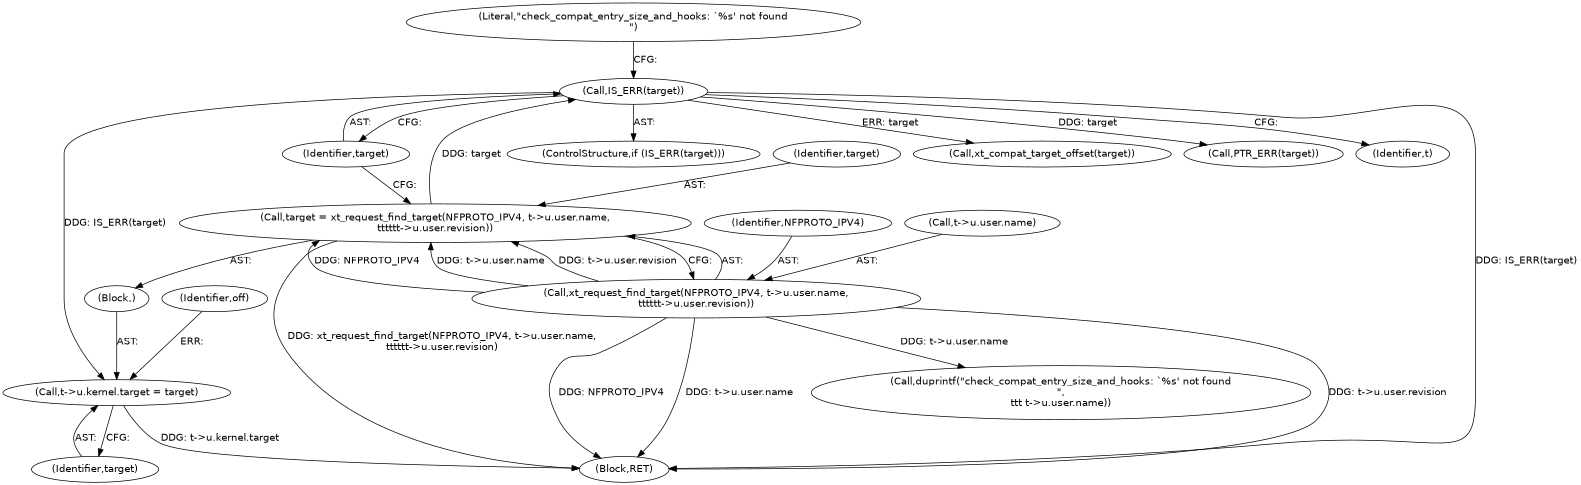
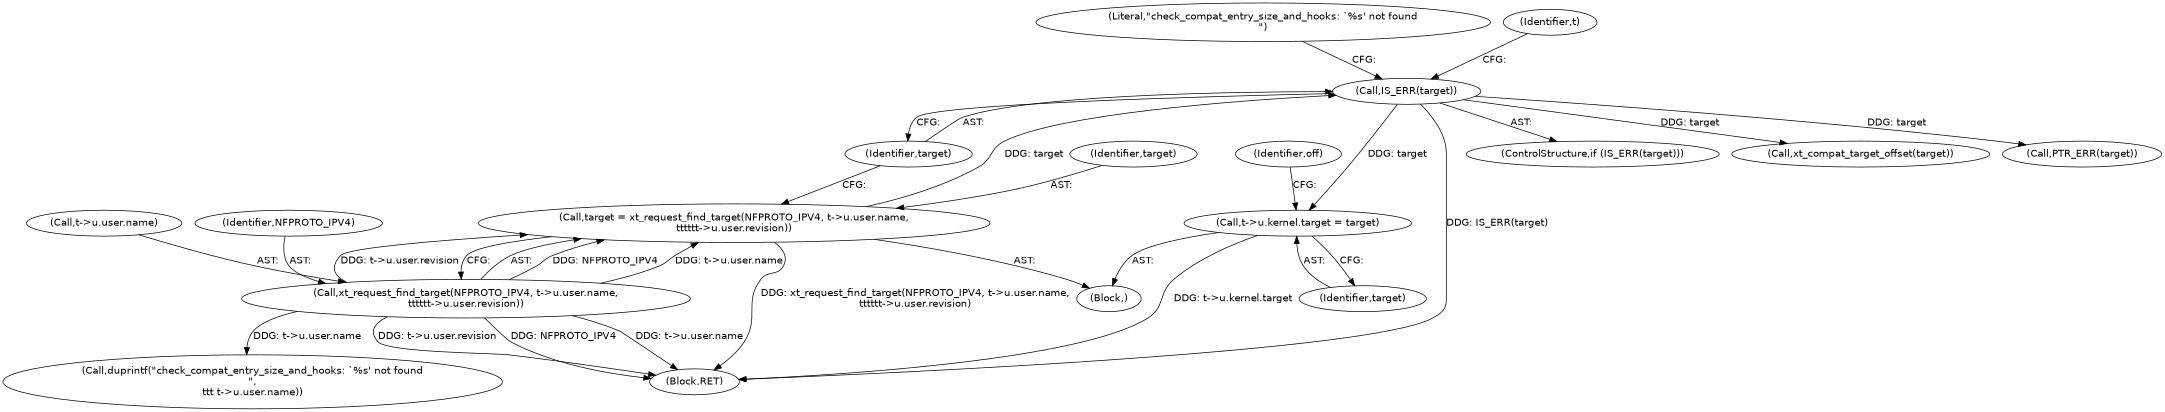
edge "(Call,IS_ERR(target))" -> "(Identifier,t)": reversed
edge "(Call,IS_ERR(target))" -> "(Call,xt_compat_target_offset(target))": label "ERR: target" -> "DDG: target"
edge "(Call,IS_ERR(target))" -> "(Call,t->u.kernel.target = target)": label "DDG: IS_ERR(target)" -> "DDG: target"
edge "(Block,)" -> "(Call,t->u.kernel.target = target)": reversed
edge "(Identifier,off)" -> "(Call,t->u.kernel.target = target)": label "ERR: " -> "CFG: "
